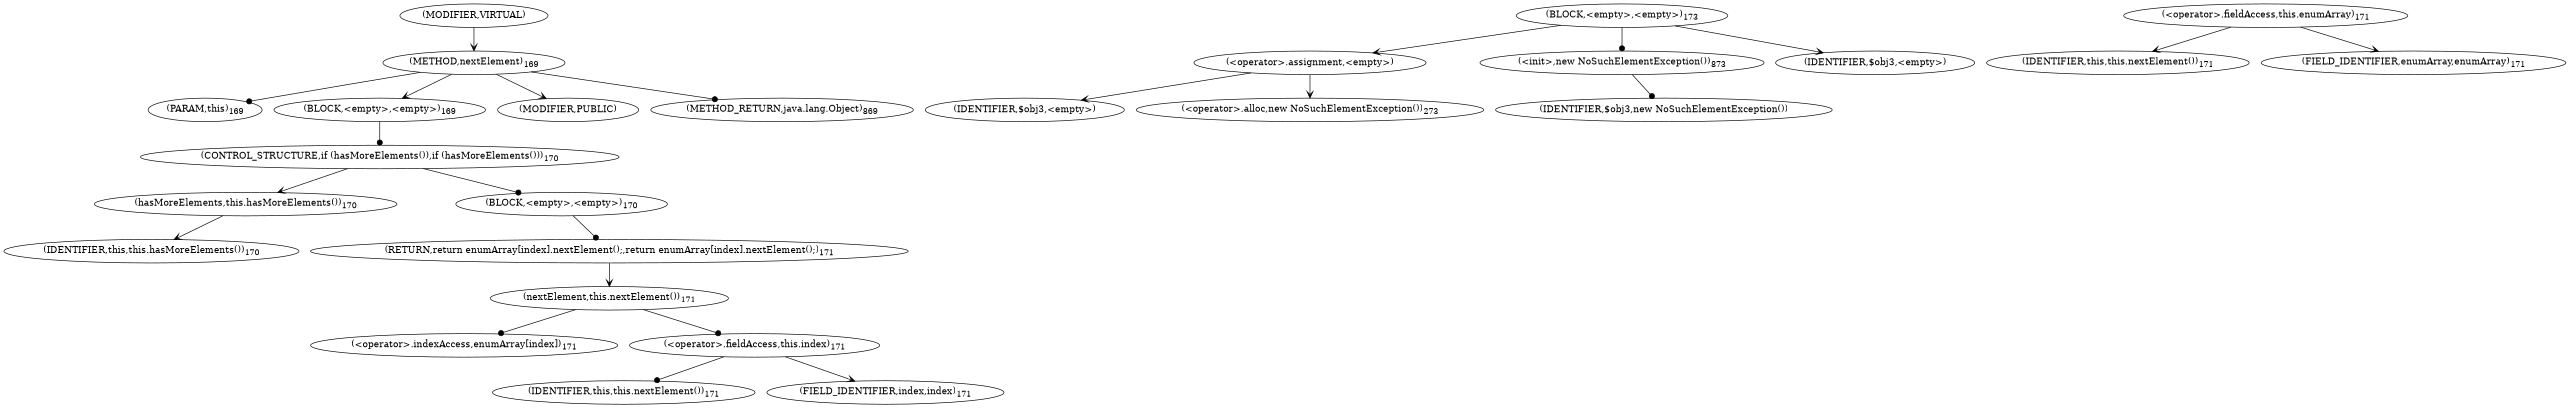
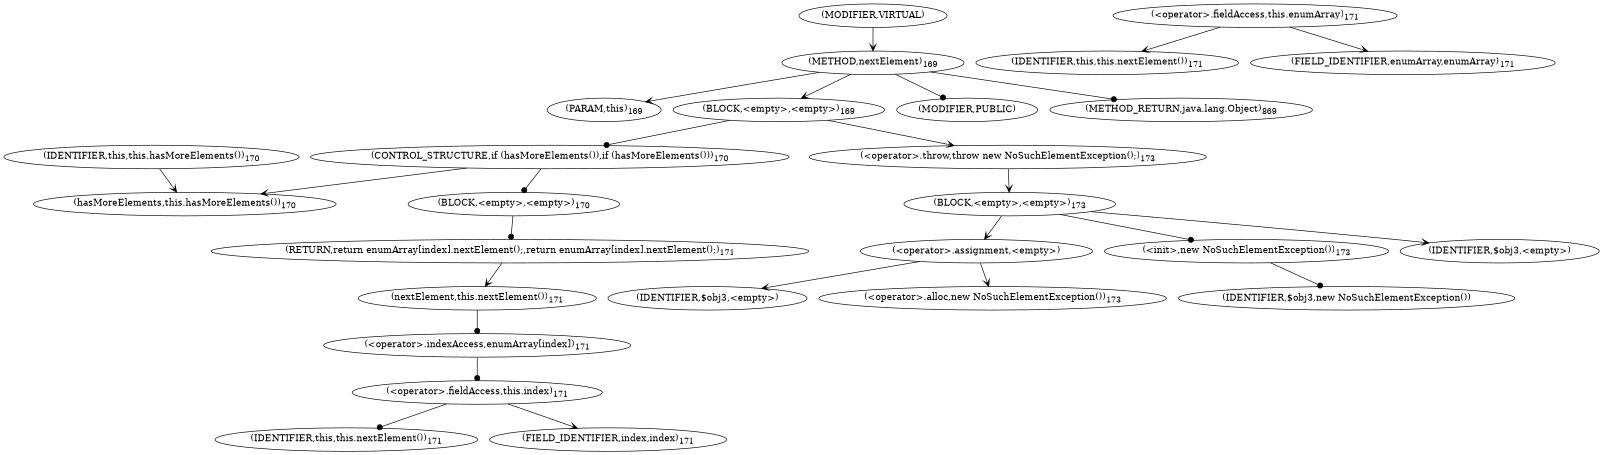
node "(<init>,new NoSuchElementException())": text "873" -> "173"
edge "(METHOD,nextElement)" -> "(MODIFIER,PUBLIC)": arrowhead vee -> dot
edge "(METHOD,nextElement)" -> "(PARAM,this)": arrowhead dot -> vee
node "(<operator>.alloc,new NoSuchElementException())": text "273" -> "173"
node "(<operator>.throw,throw new NoSuchElementException();)": added
edge "(hasMoreElements,this.hasMoreElements())" -> "(IDENTIFIER,this,this.hasMoreElements())": reversed
edge "(nextElement,this.nextElement())" -> "(<operator>.fieldAccess,this.index)": now "(<operator>.indexAccess,enumArray[index])" -> "(<operator>.fieldAccess,this.index)"
